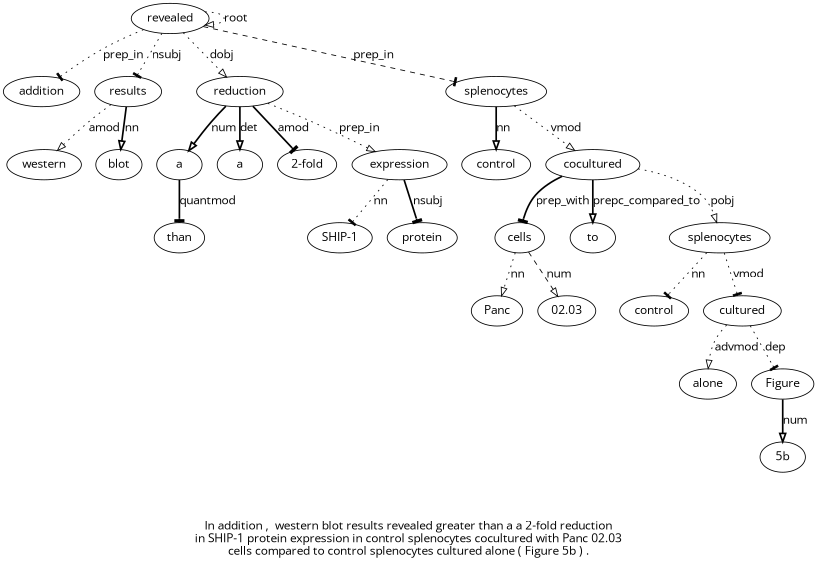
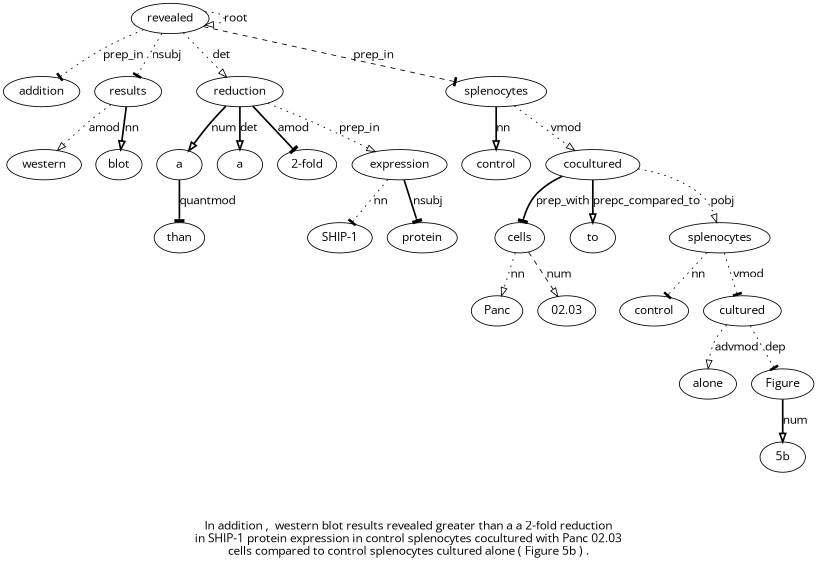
edge "revealed" -> "reduction": label "dobj" -> "det"
